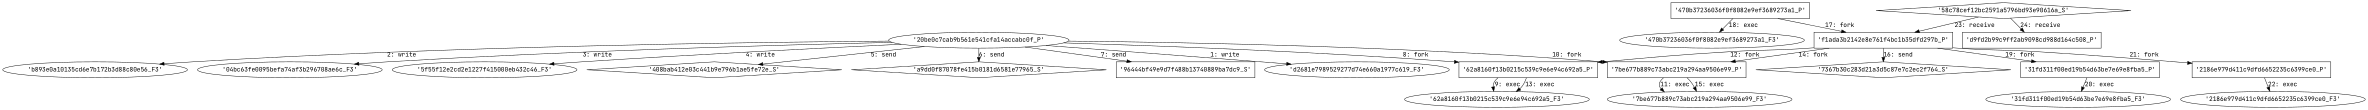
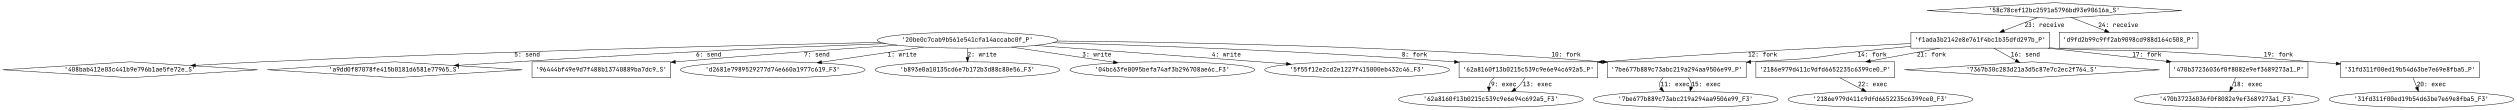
edge "'470b37236036f0f8082e9ef3689273a1_P'" -> "'f1ada3b2142e8e761f4bc1b35dfd297b_P'": reversed
